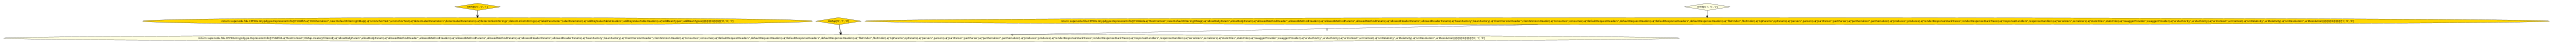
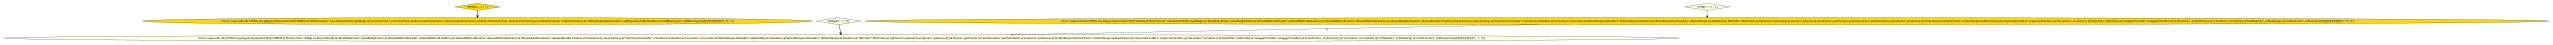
node "toMap['0', '1', '0']": fillcolor gold -> lightyellow
